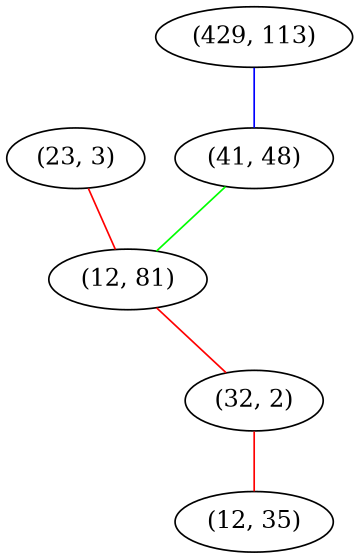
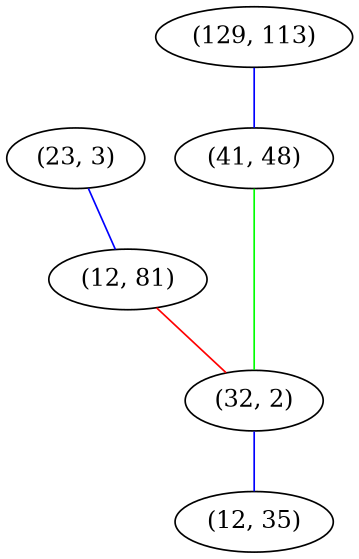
node "(429, 113)": label "(429, 113)" -> "(129, 113)"
edge "(23, 3)" -- "(12, 81)": color red -> blue
edge "(41, 48)" -- "(12, 81)": now "(41, 48)" -- "(32, 2)"
edge "(32, 2)" -- "(12, 35)": color red -> blue
